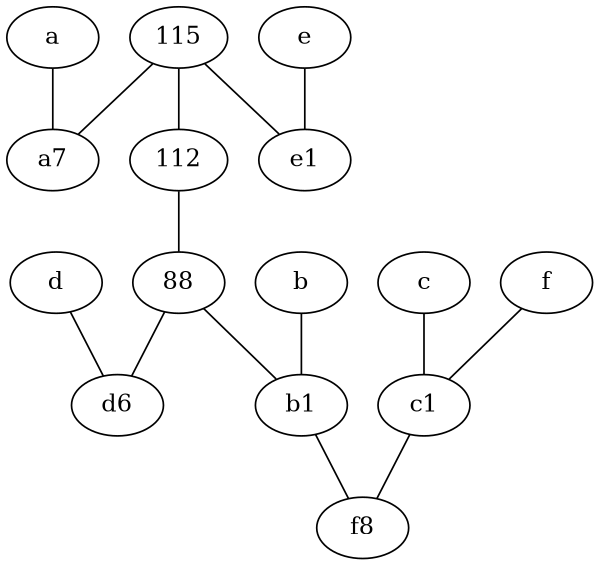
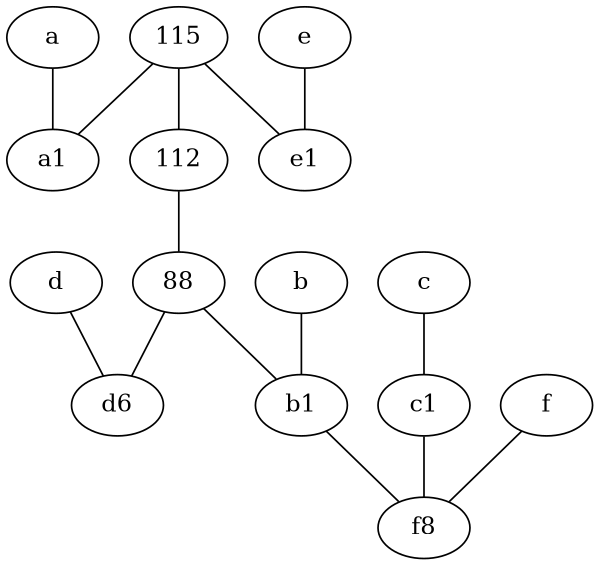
node "a7": label "a7" -> "a1"
edge "f" -- "c1": now "f" -- "f8"
